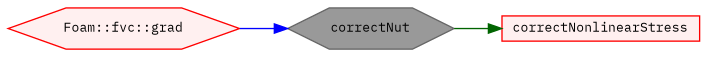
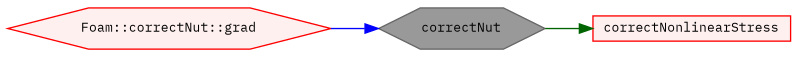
node "Foam::fvc::grad": label "Foam::fvc::grad" -> "Foam::correctNut::grad"
